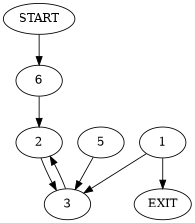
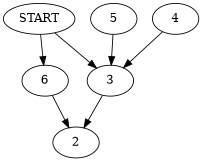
node "1": label "1" -> "4"
edge "2" -> "3": now "START" -> "3"
node "EXIT": removed
